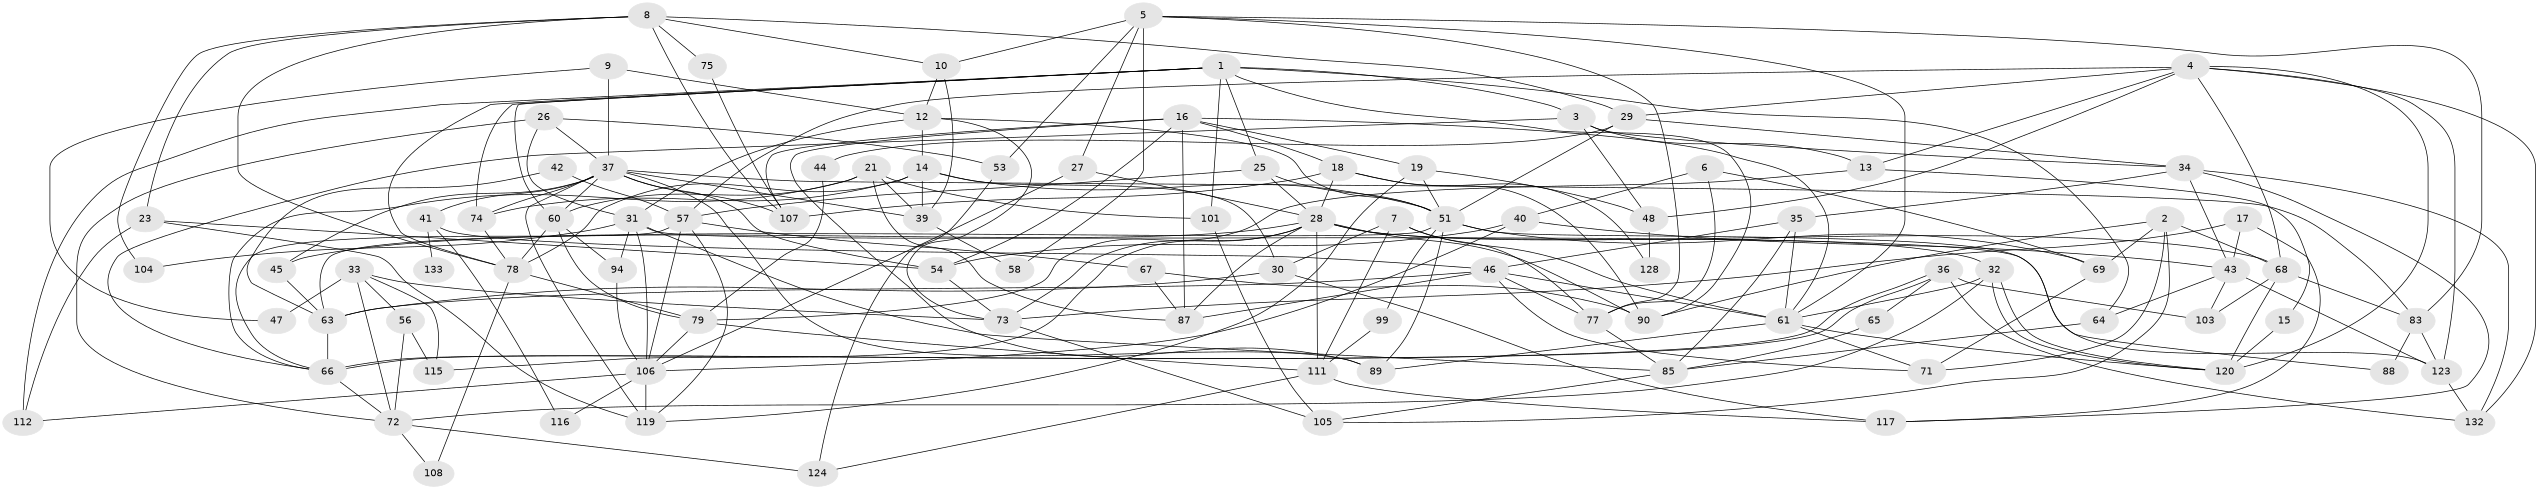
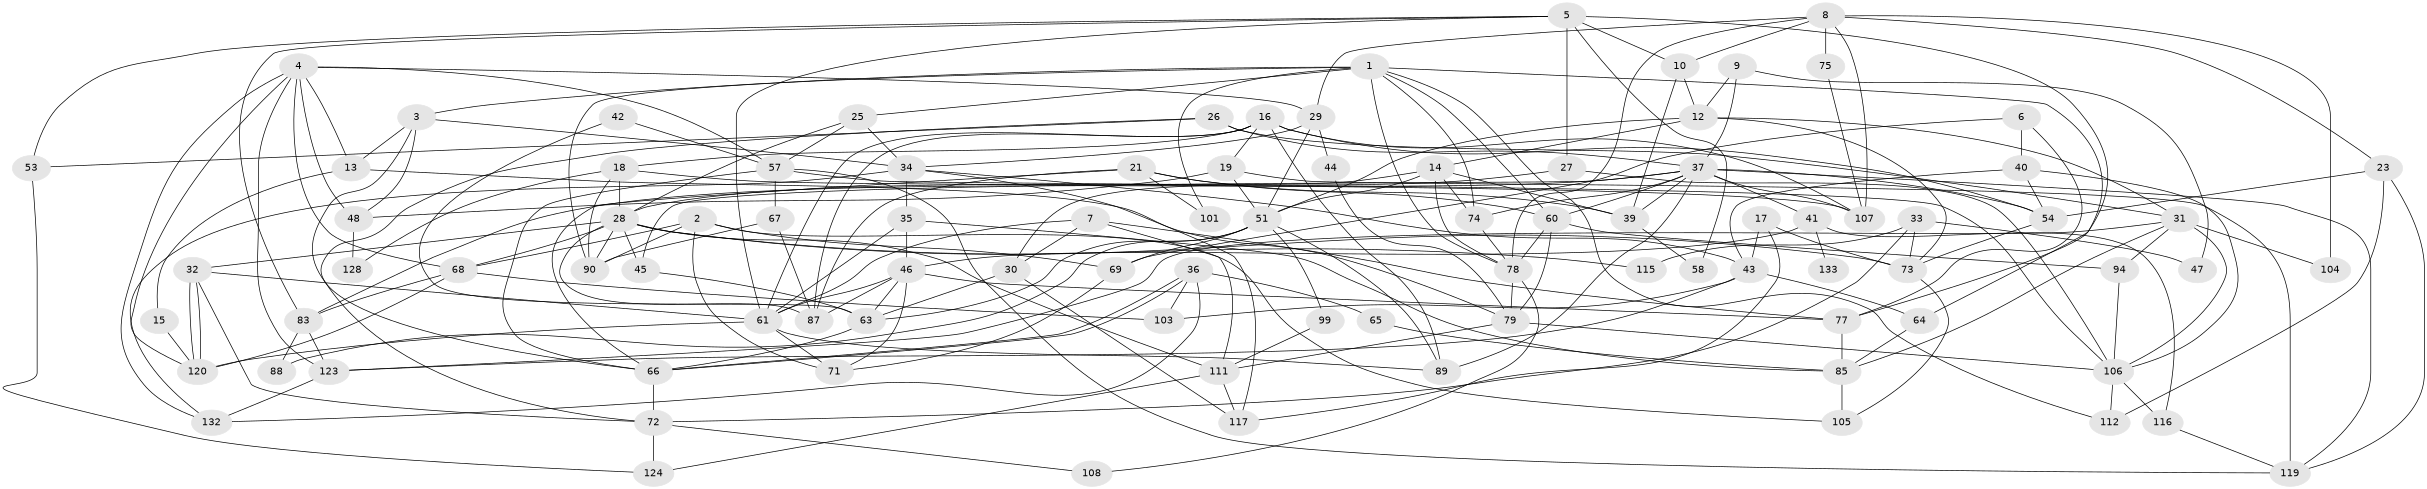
edge "25" -- "51": now "25" -- "34"
node "56": removed
edge "101" -- "105": removed
edge "106" -- "119": now "116" -- "119"
